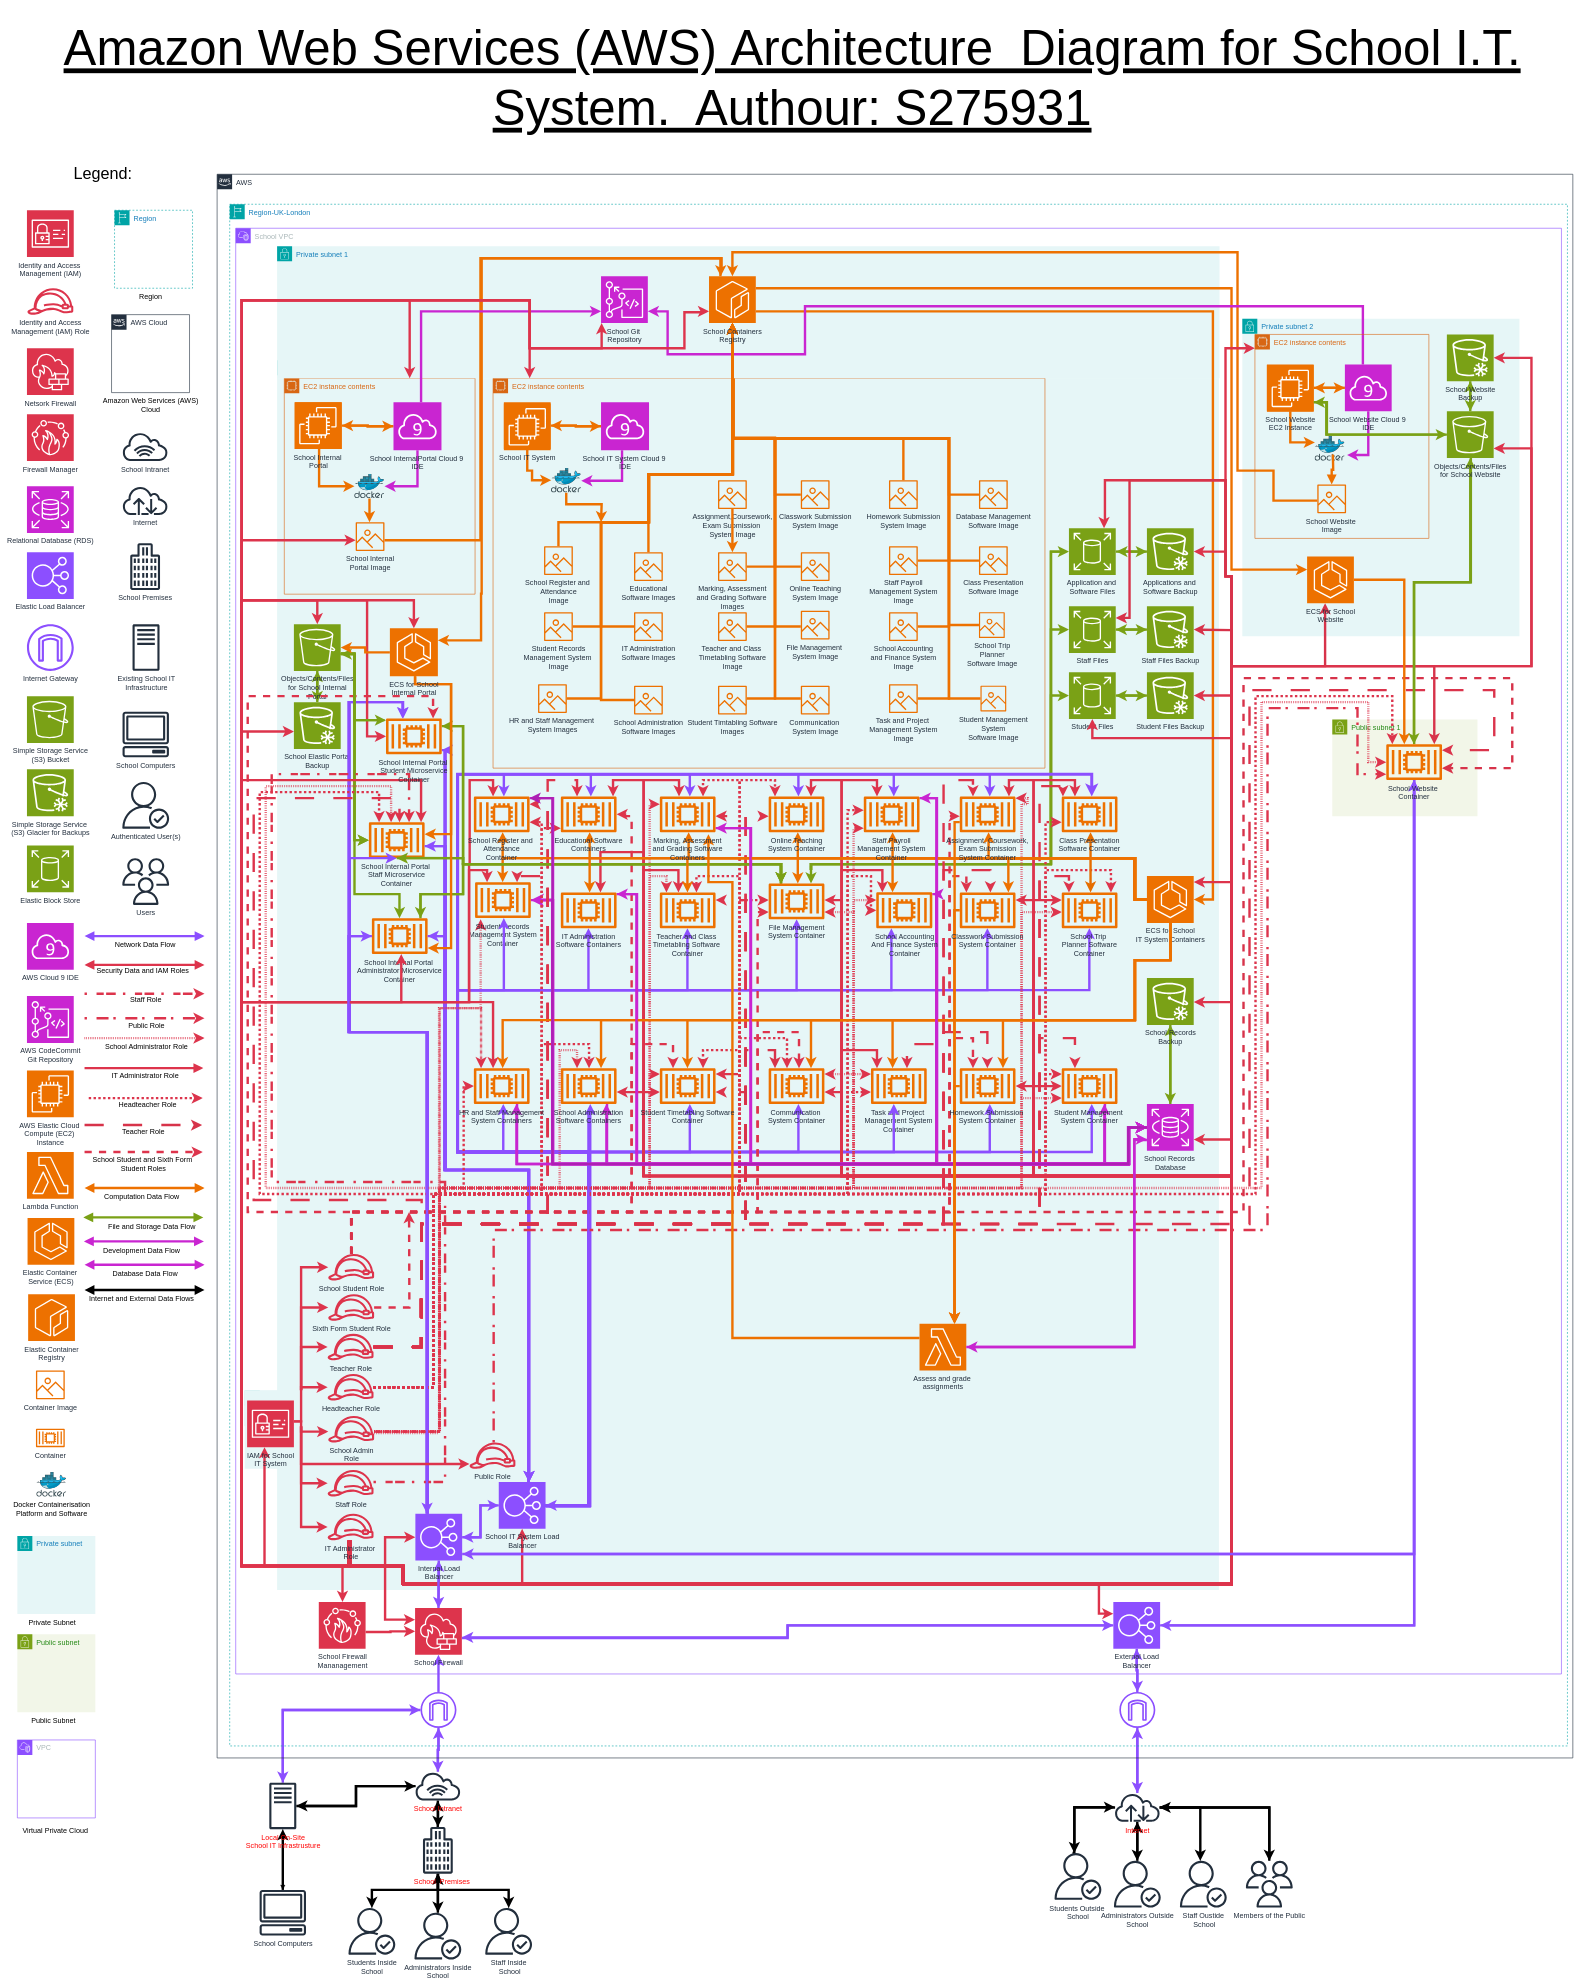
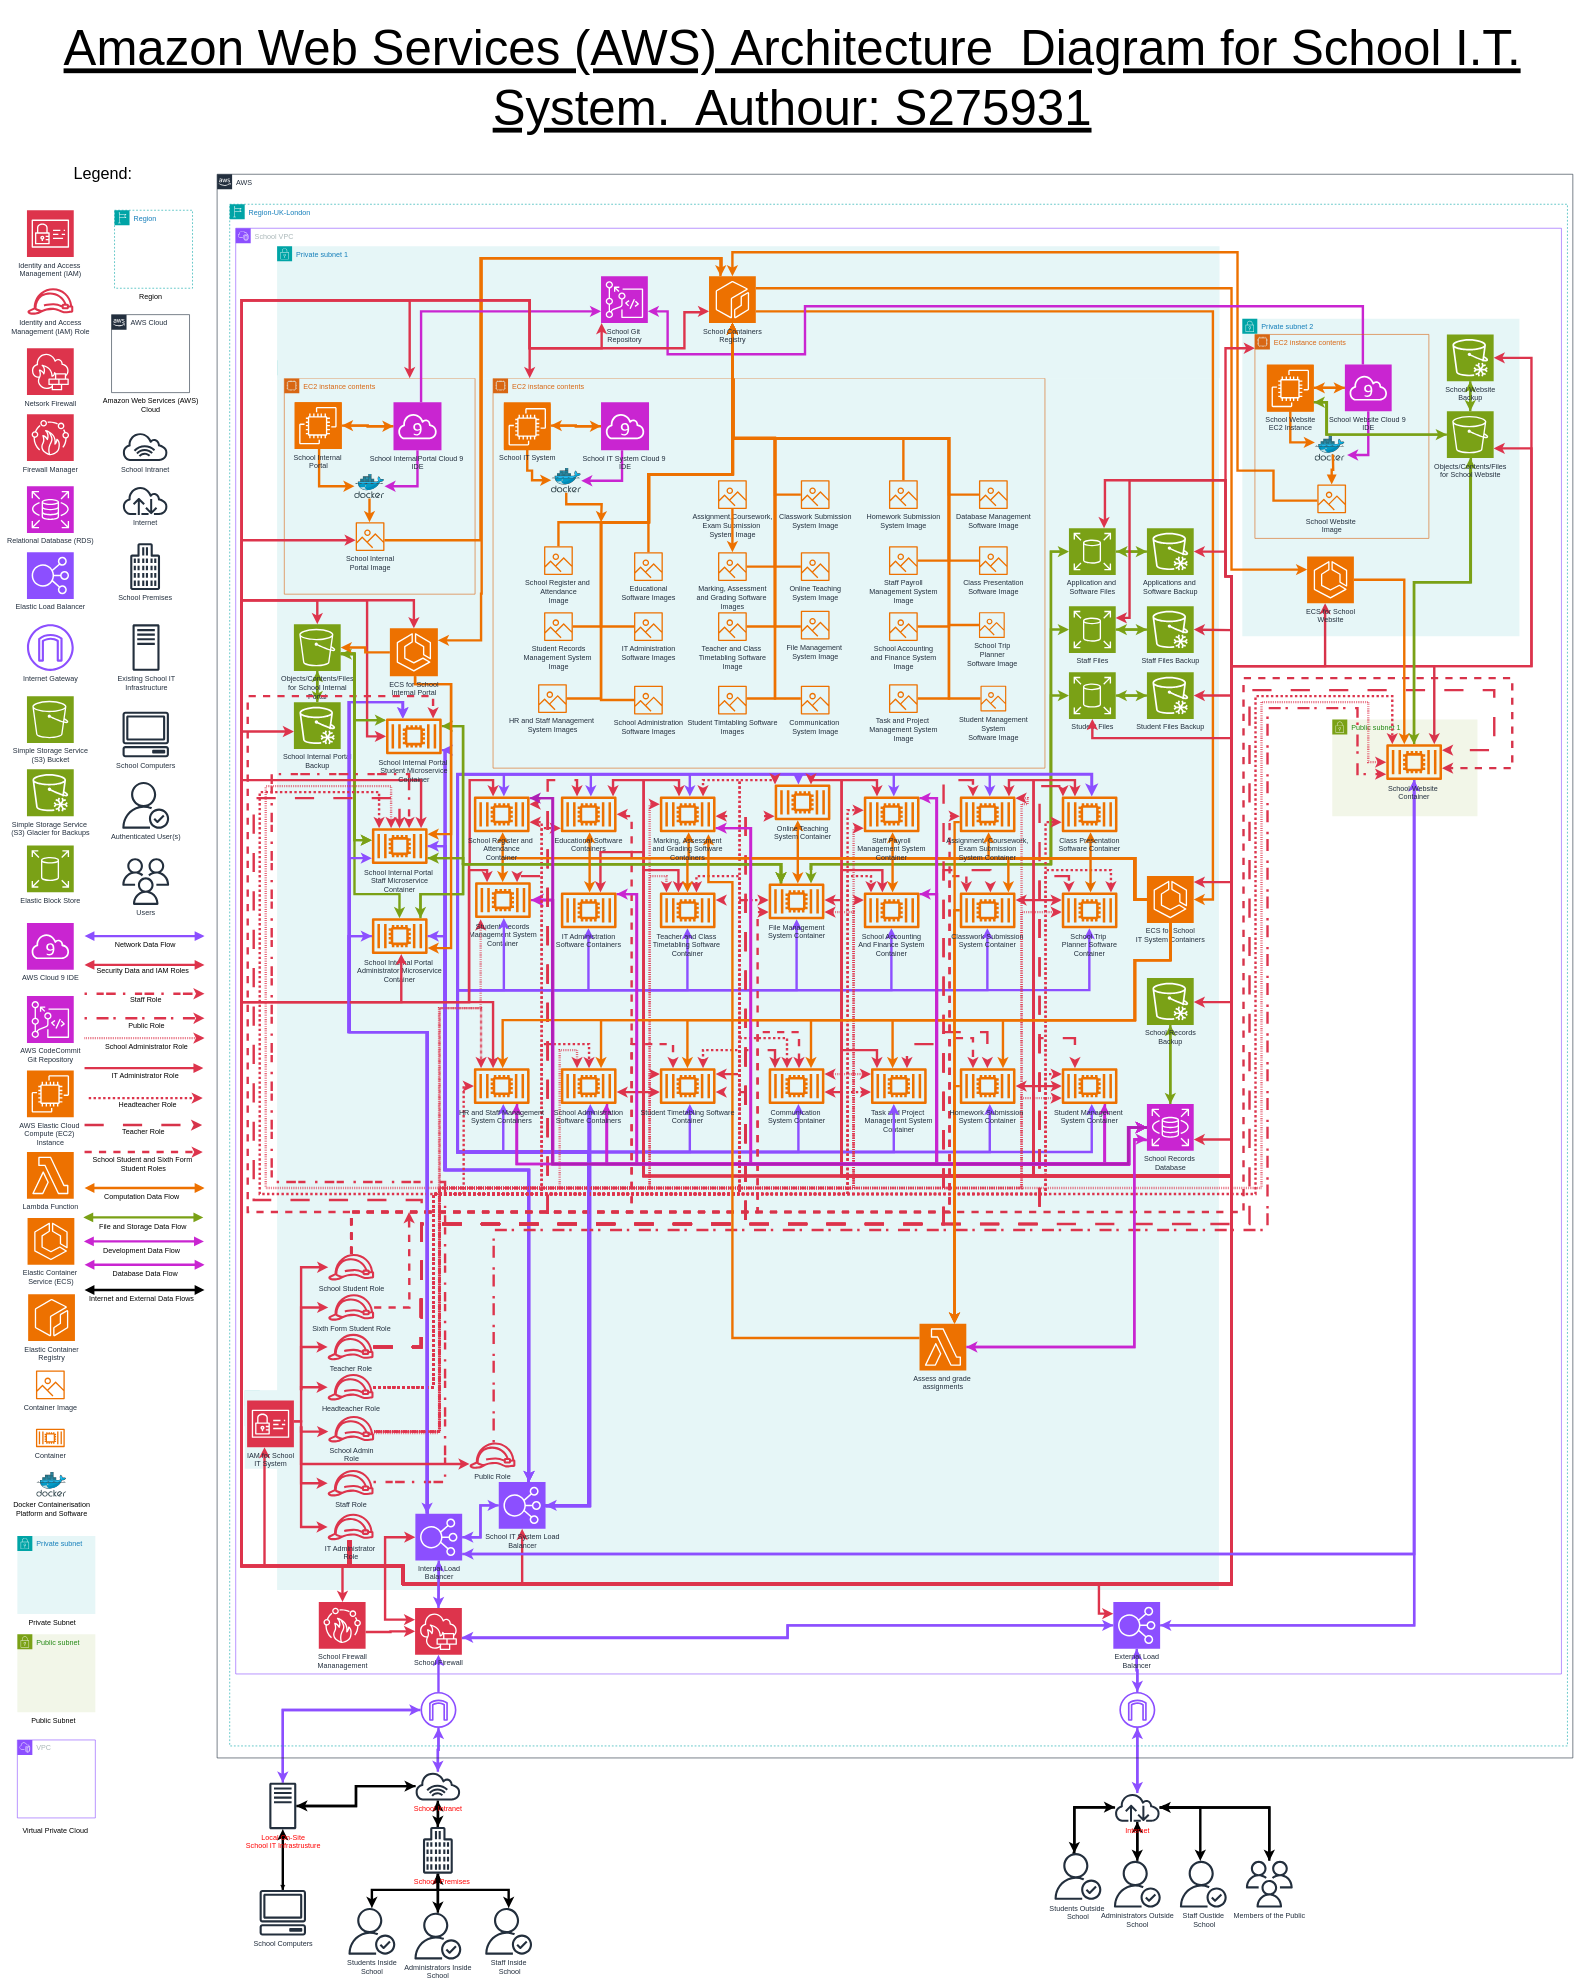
node "School Elastic Portal Backup": label "School Elastic Portal Backup" -> "School Internal Portal Backup"
node "Online Teaching System Container": moved (796, 815) -> (802, 803)
node "School Internal Portal Staff Microservice Container": moved (397, 840) -> (400, 846)
node "School Accounting And Finance System Container": size 81x36 -> 56x36
node "File and Storage Data Flow": moved (152, 1227) -> (143, 1227)
